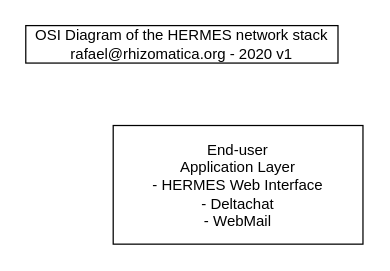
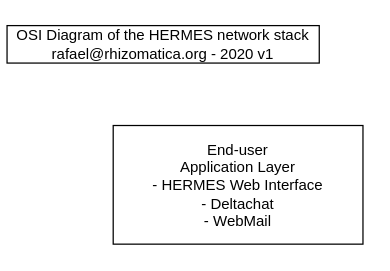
node "OSI Diagram of the HERMES network stack rafael@rhizomatica.org - 2020 v1": moved (182, 44) -> (163, 44)
